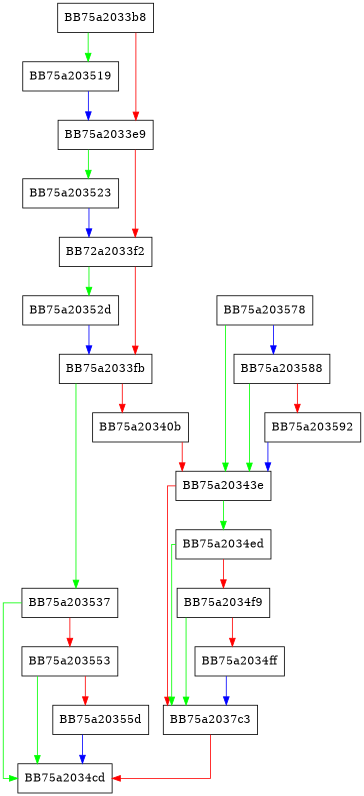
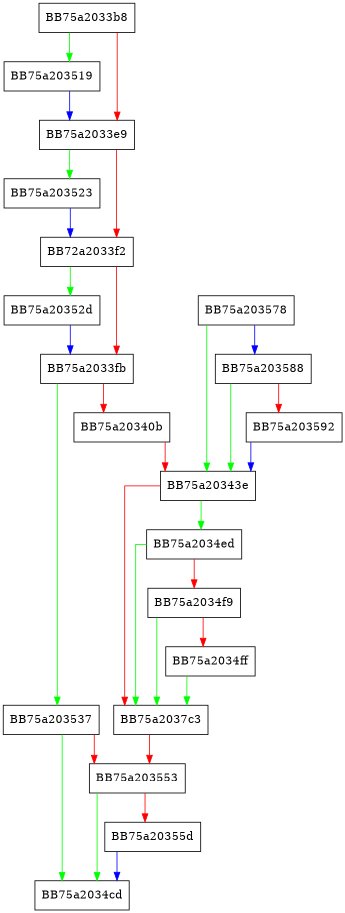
edge "BB75a2034ff" -> "BB75a2037c3": color blue -> green
edge "BB75a2037c3" -> "BB75a2034cd": now "BB75a2037c3" -> "BB75a203553"
